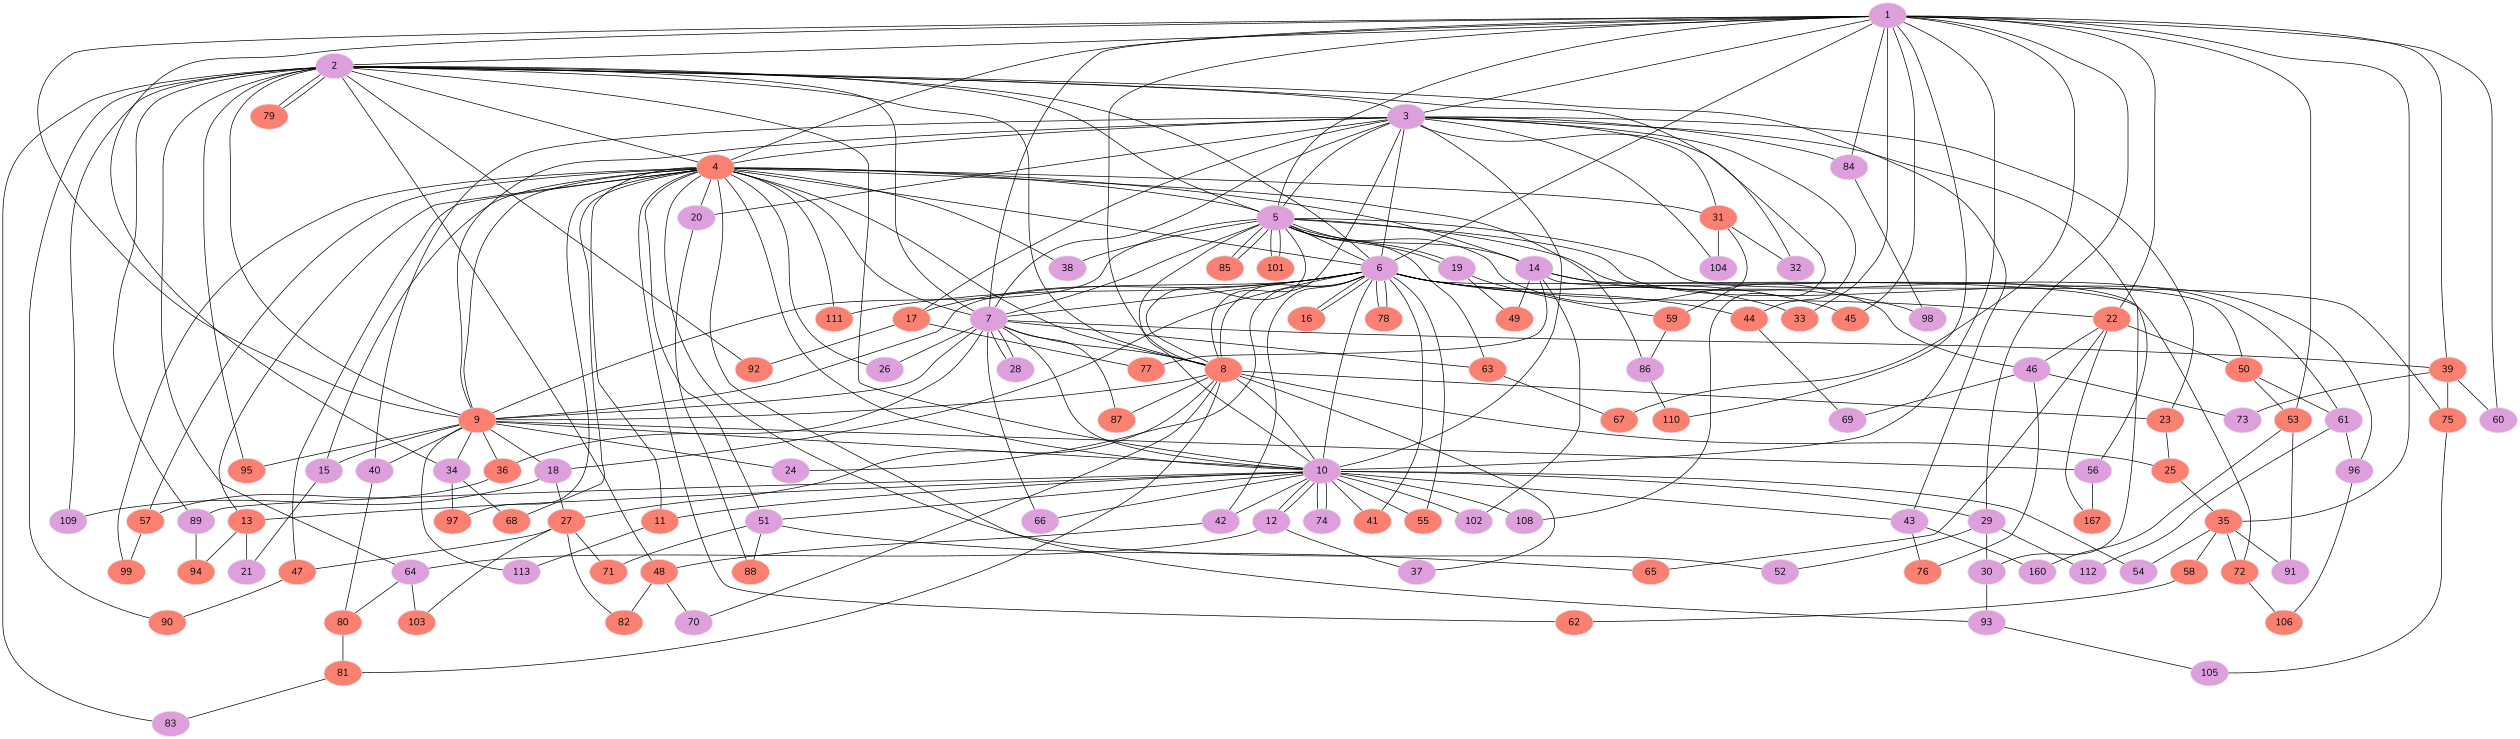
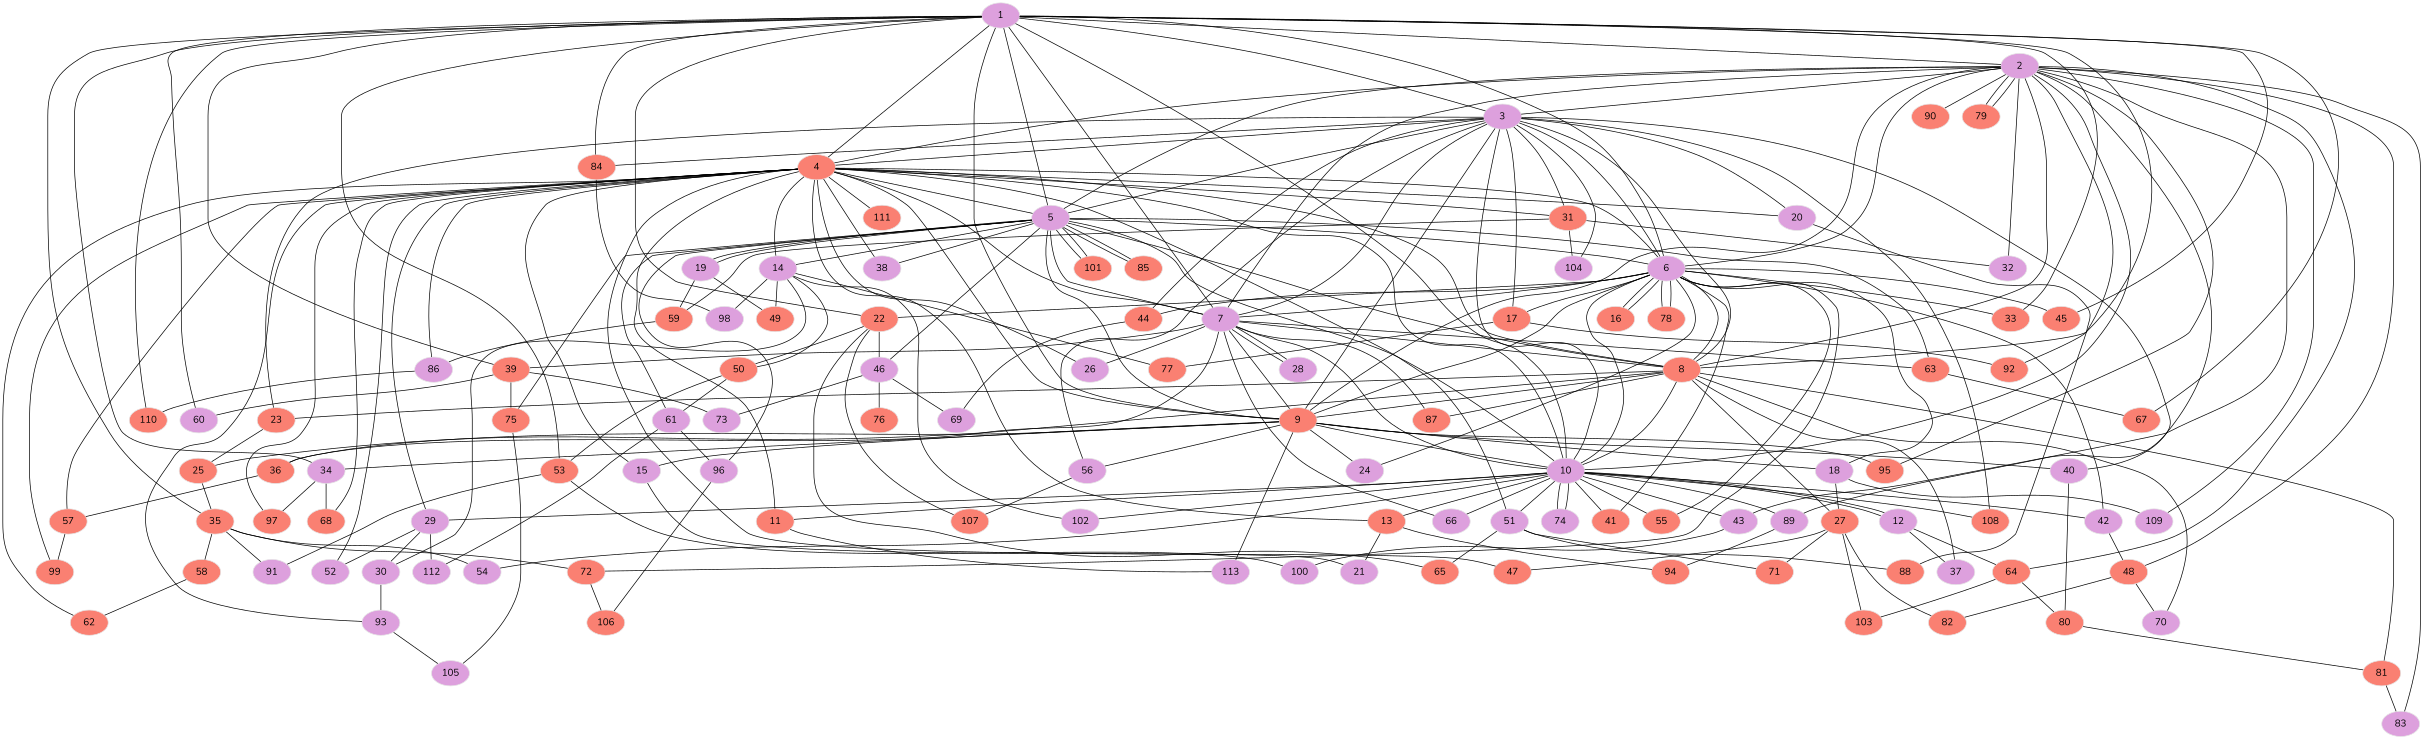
node "84": fillcolor plum -> salmon
edge "1" -- "29": now "4" -- "29"
edge "6" -- "111": removed
node "108": fillcolor plum -> salmon
node "167": label "167" -> "107"
edge "43" -- "76": removed
node "64": fillcolor plum -> salmon
node "160": label "160" -> "100"
edge "47" -- "90": removed
